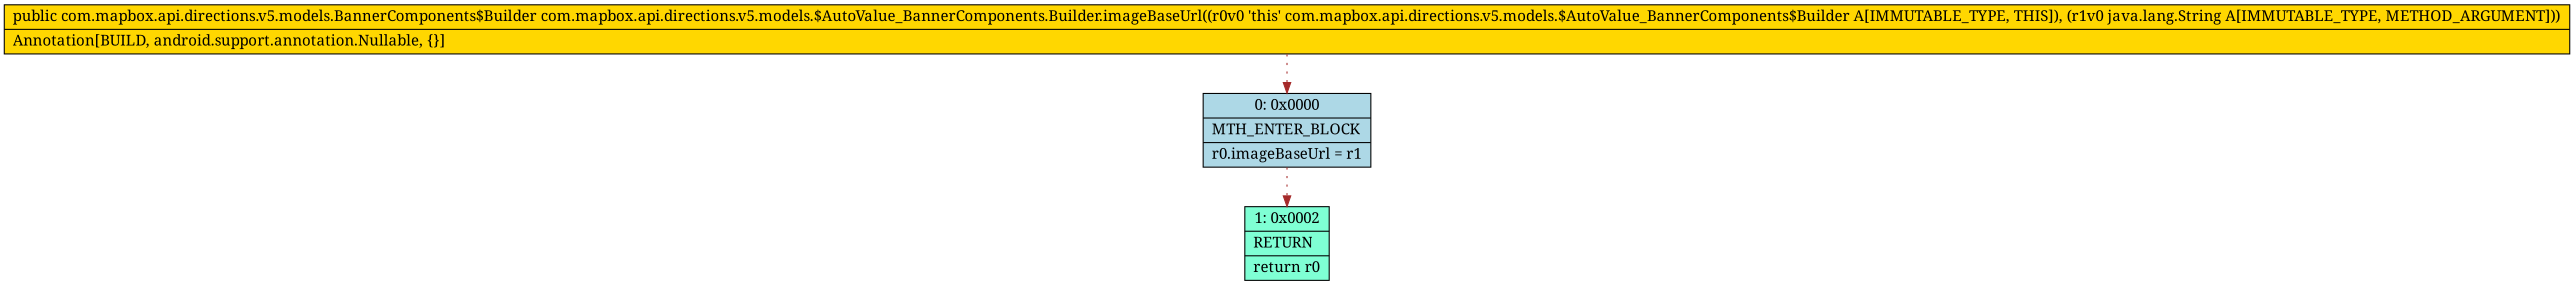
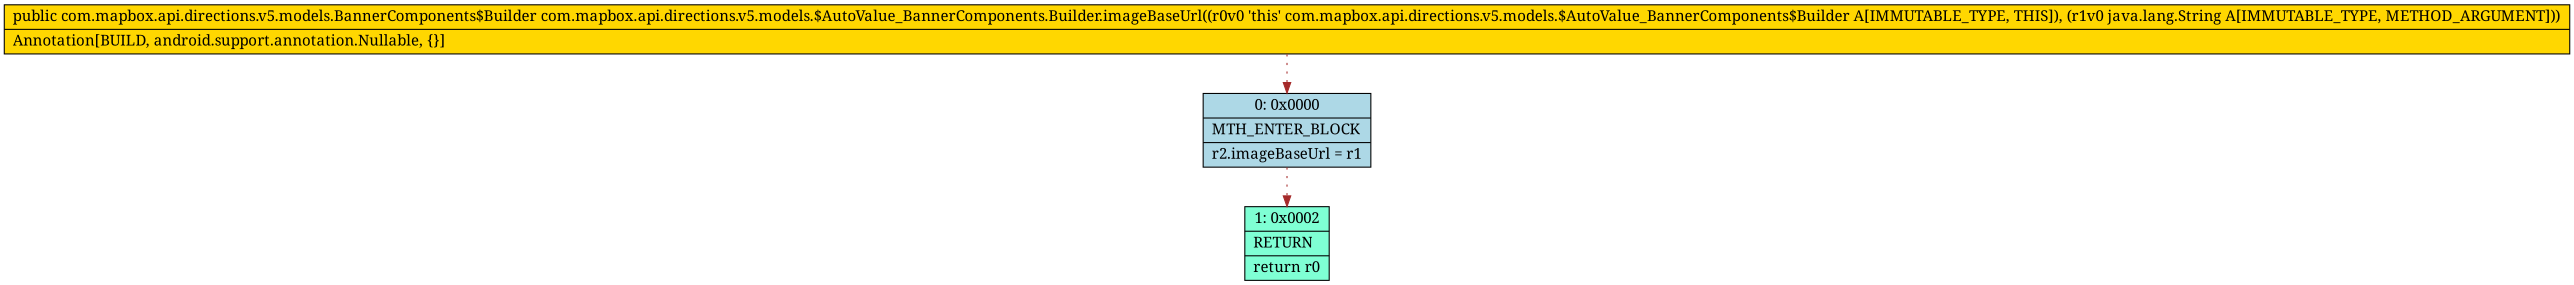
node "0: 0x0000": text "r0.imageBaseUrl = r1" -> "r2.imageBaseUrl = r1"
